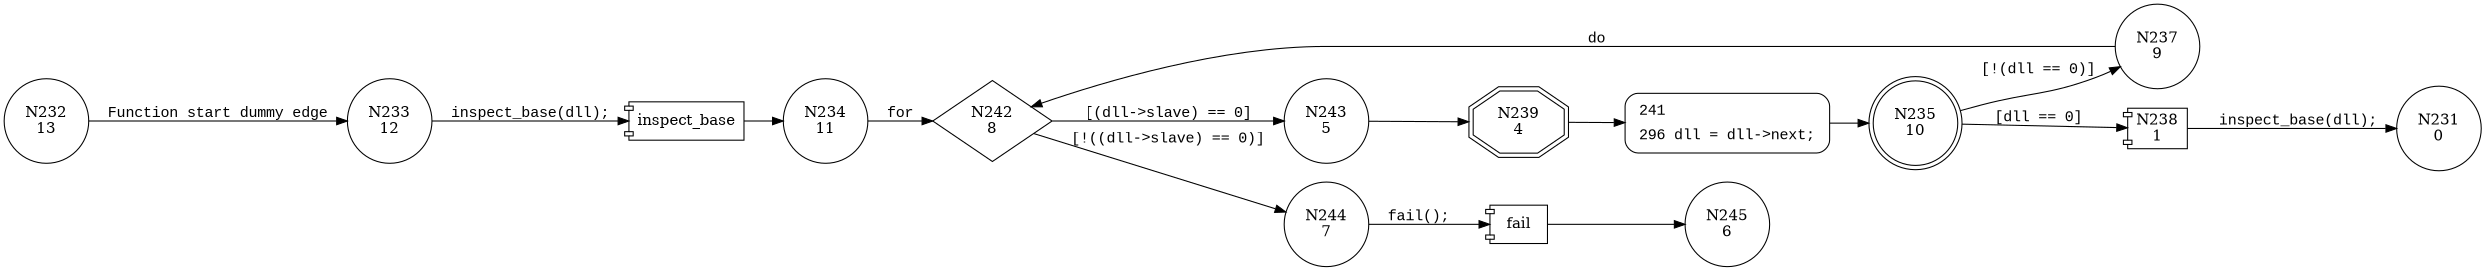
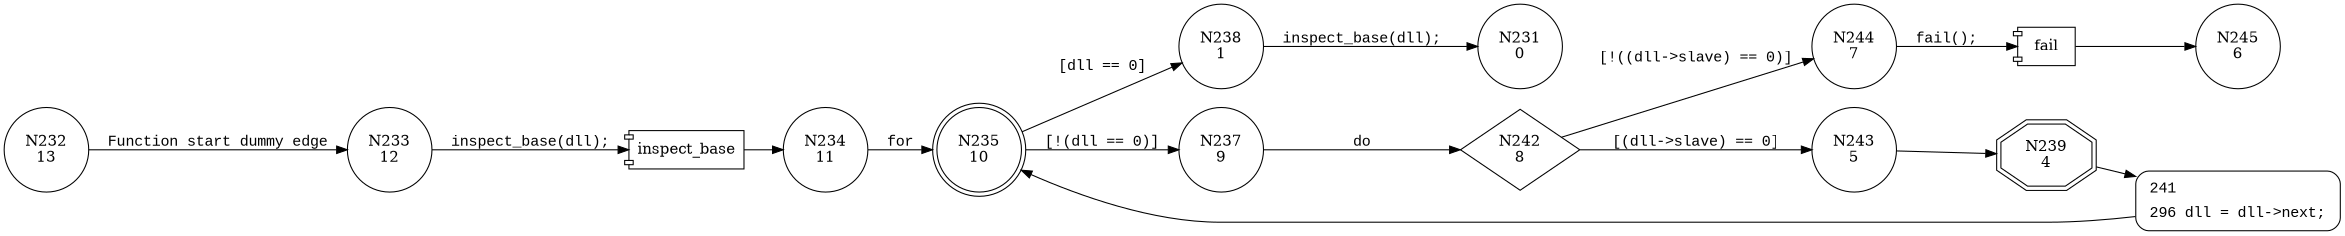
edge "N234 11" -> "N242 8": now "N234 11" -> "N235 10"
node "N238 1": shape component -> circle
